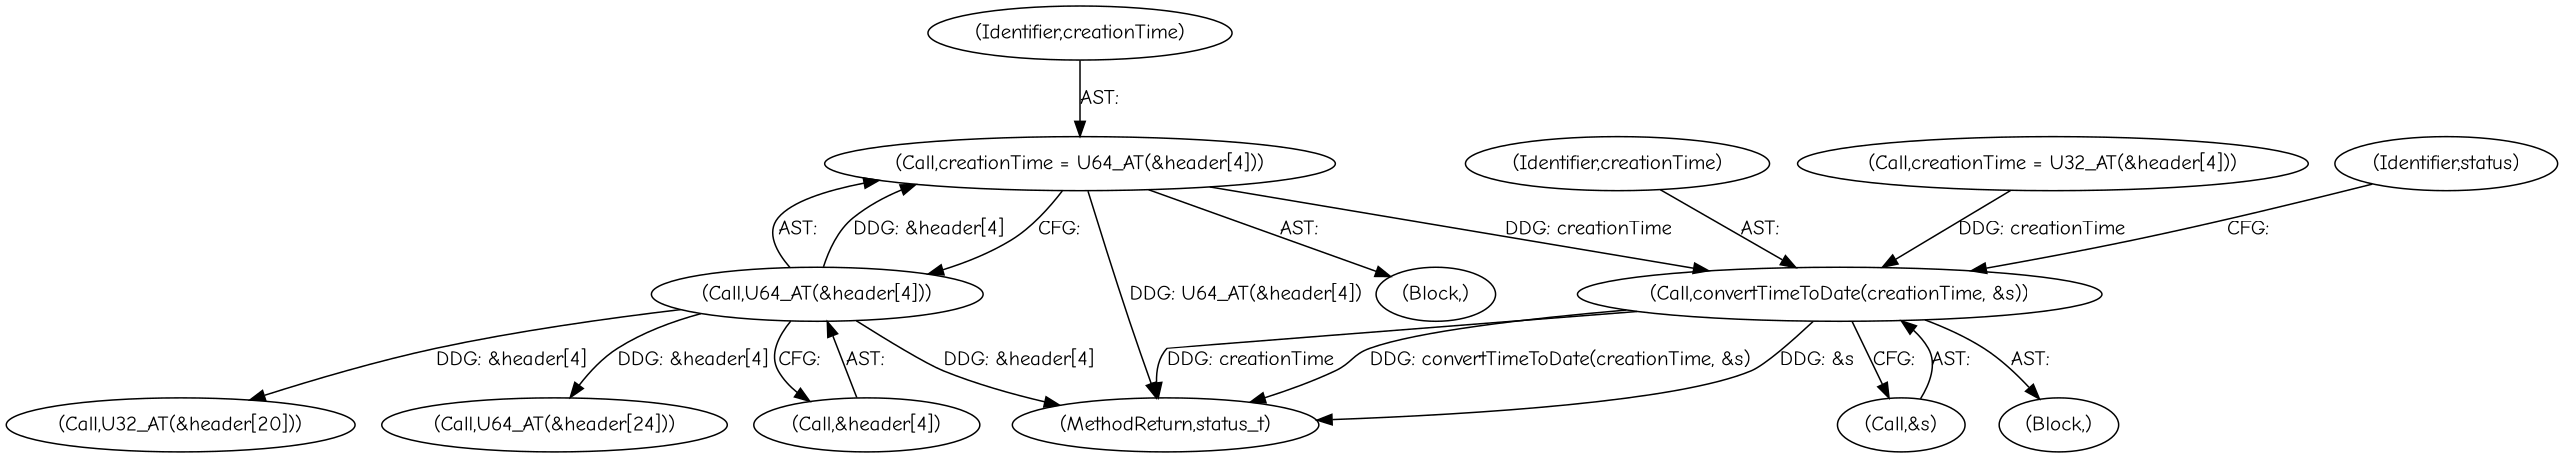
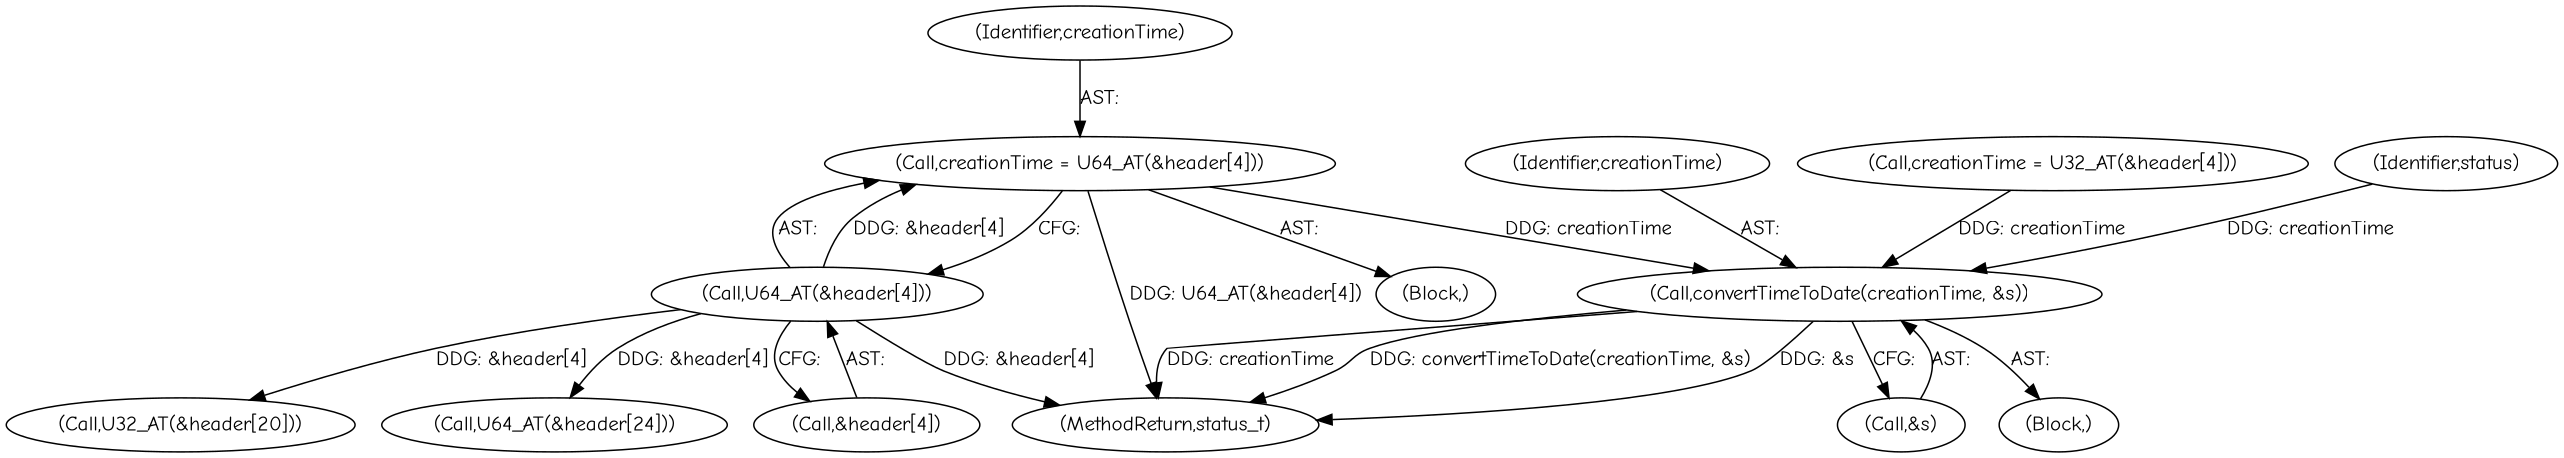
edge "(Identifier,status)" -> "(Call,convertTimeToDate(creationTime, &s))": label "CFG: " -> "DDG: creationTime"
